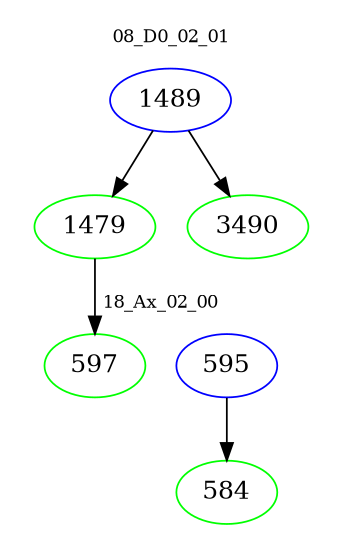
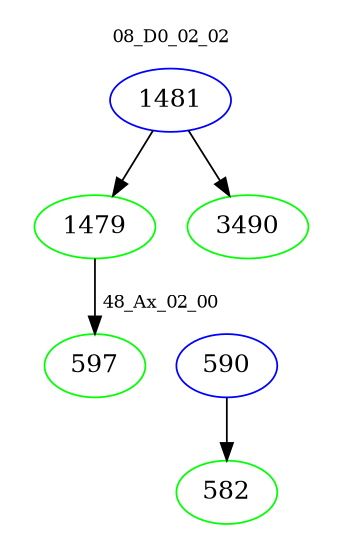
cluster "08_D0_02_01": label "08_D0_02_01" -> "08_D0_02_02"
node "1489": label "1489" -> "1481"
cluster "18_Ax_02_00": label "18_Ax_02_00" -> "48_Ax_02_00"
node "595": label "595" -> "590"
node "584": label "584" -> "582"
